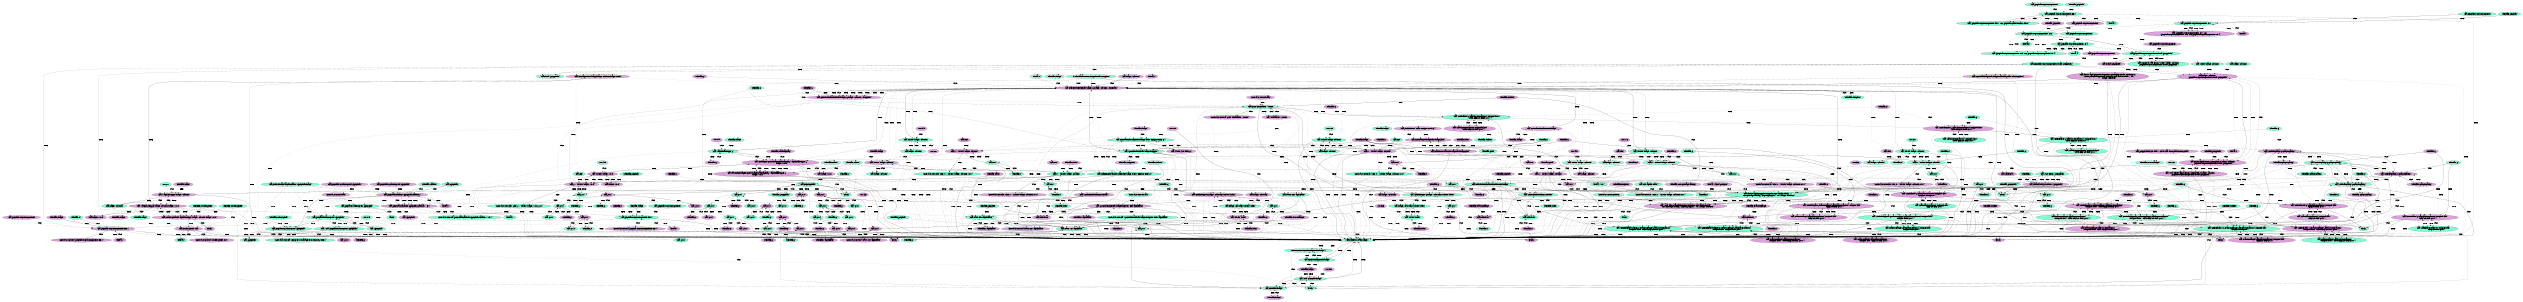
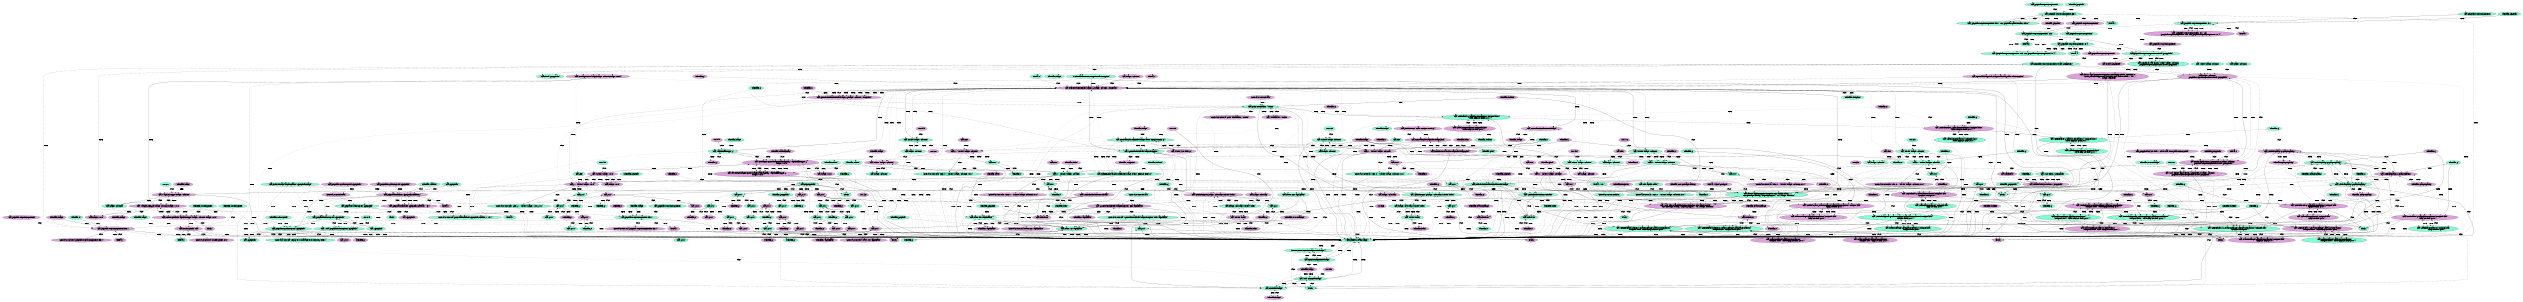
edge "(Call,y < (ssize_t) image->rows)" -> "(Call,y++)": removed, label "DDG:"
